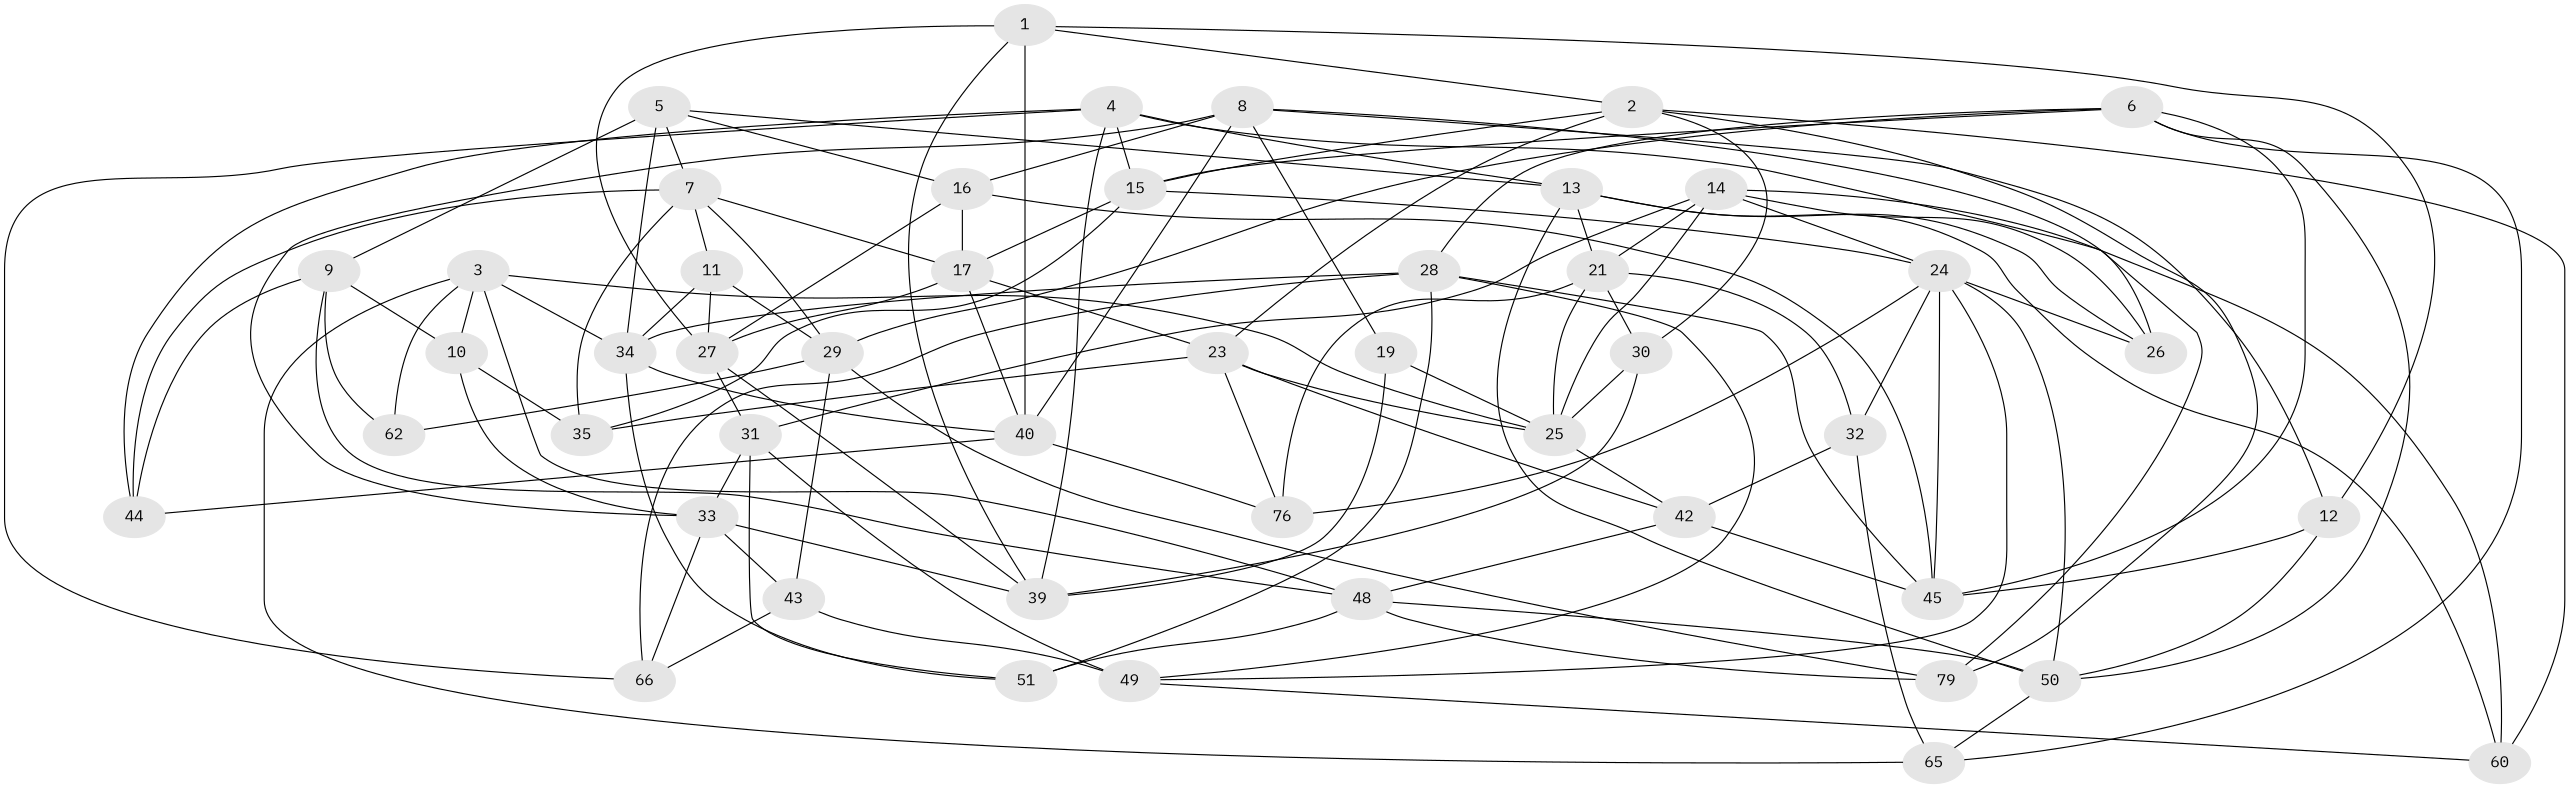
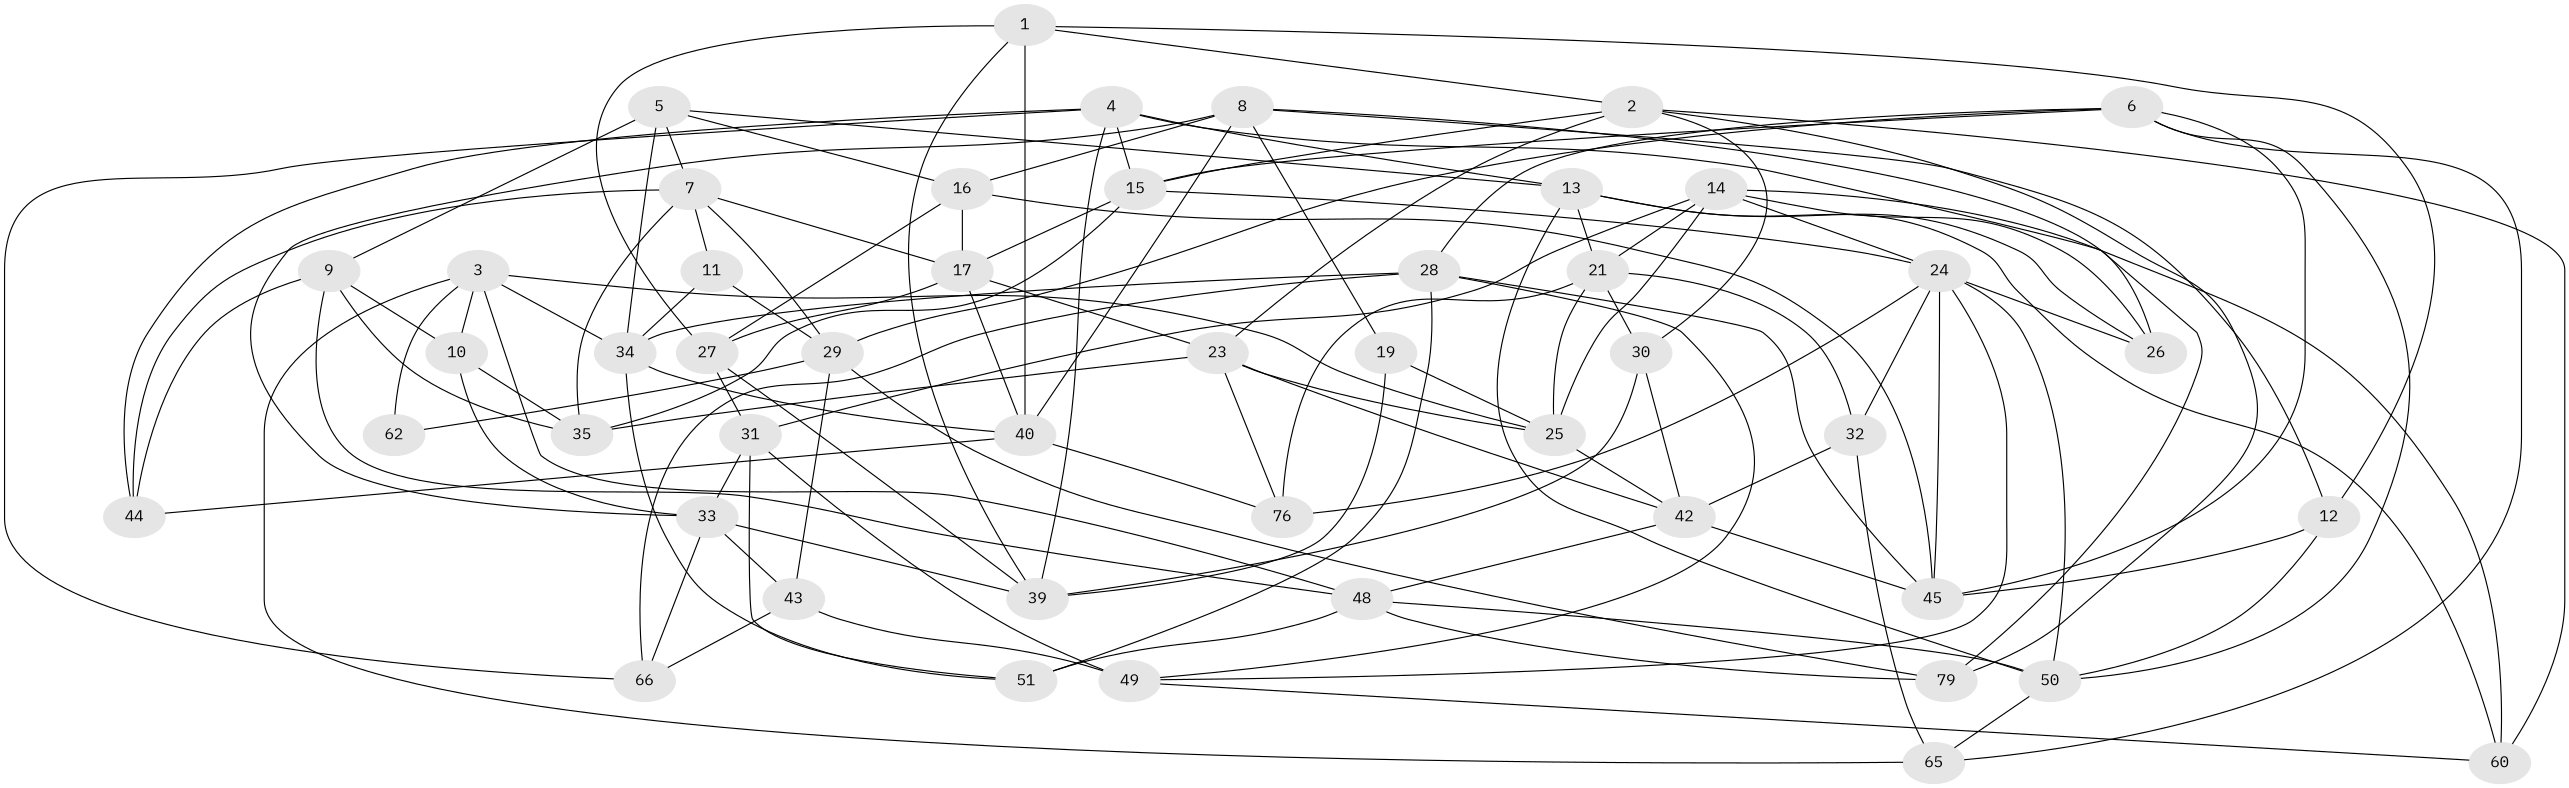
edge "11" -- "27": removed
edge "9" -- "62": now "9" -- "35"
edge "30" -- "25": now "30" -- "42"
